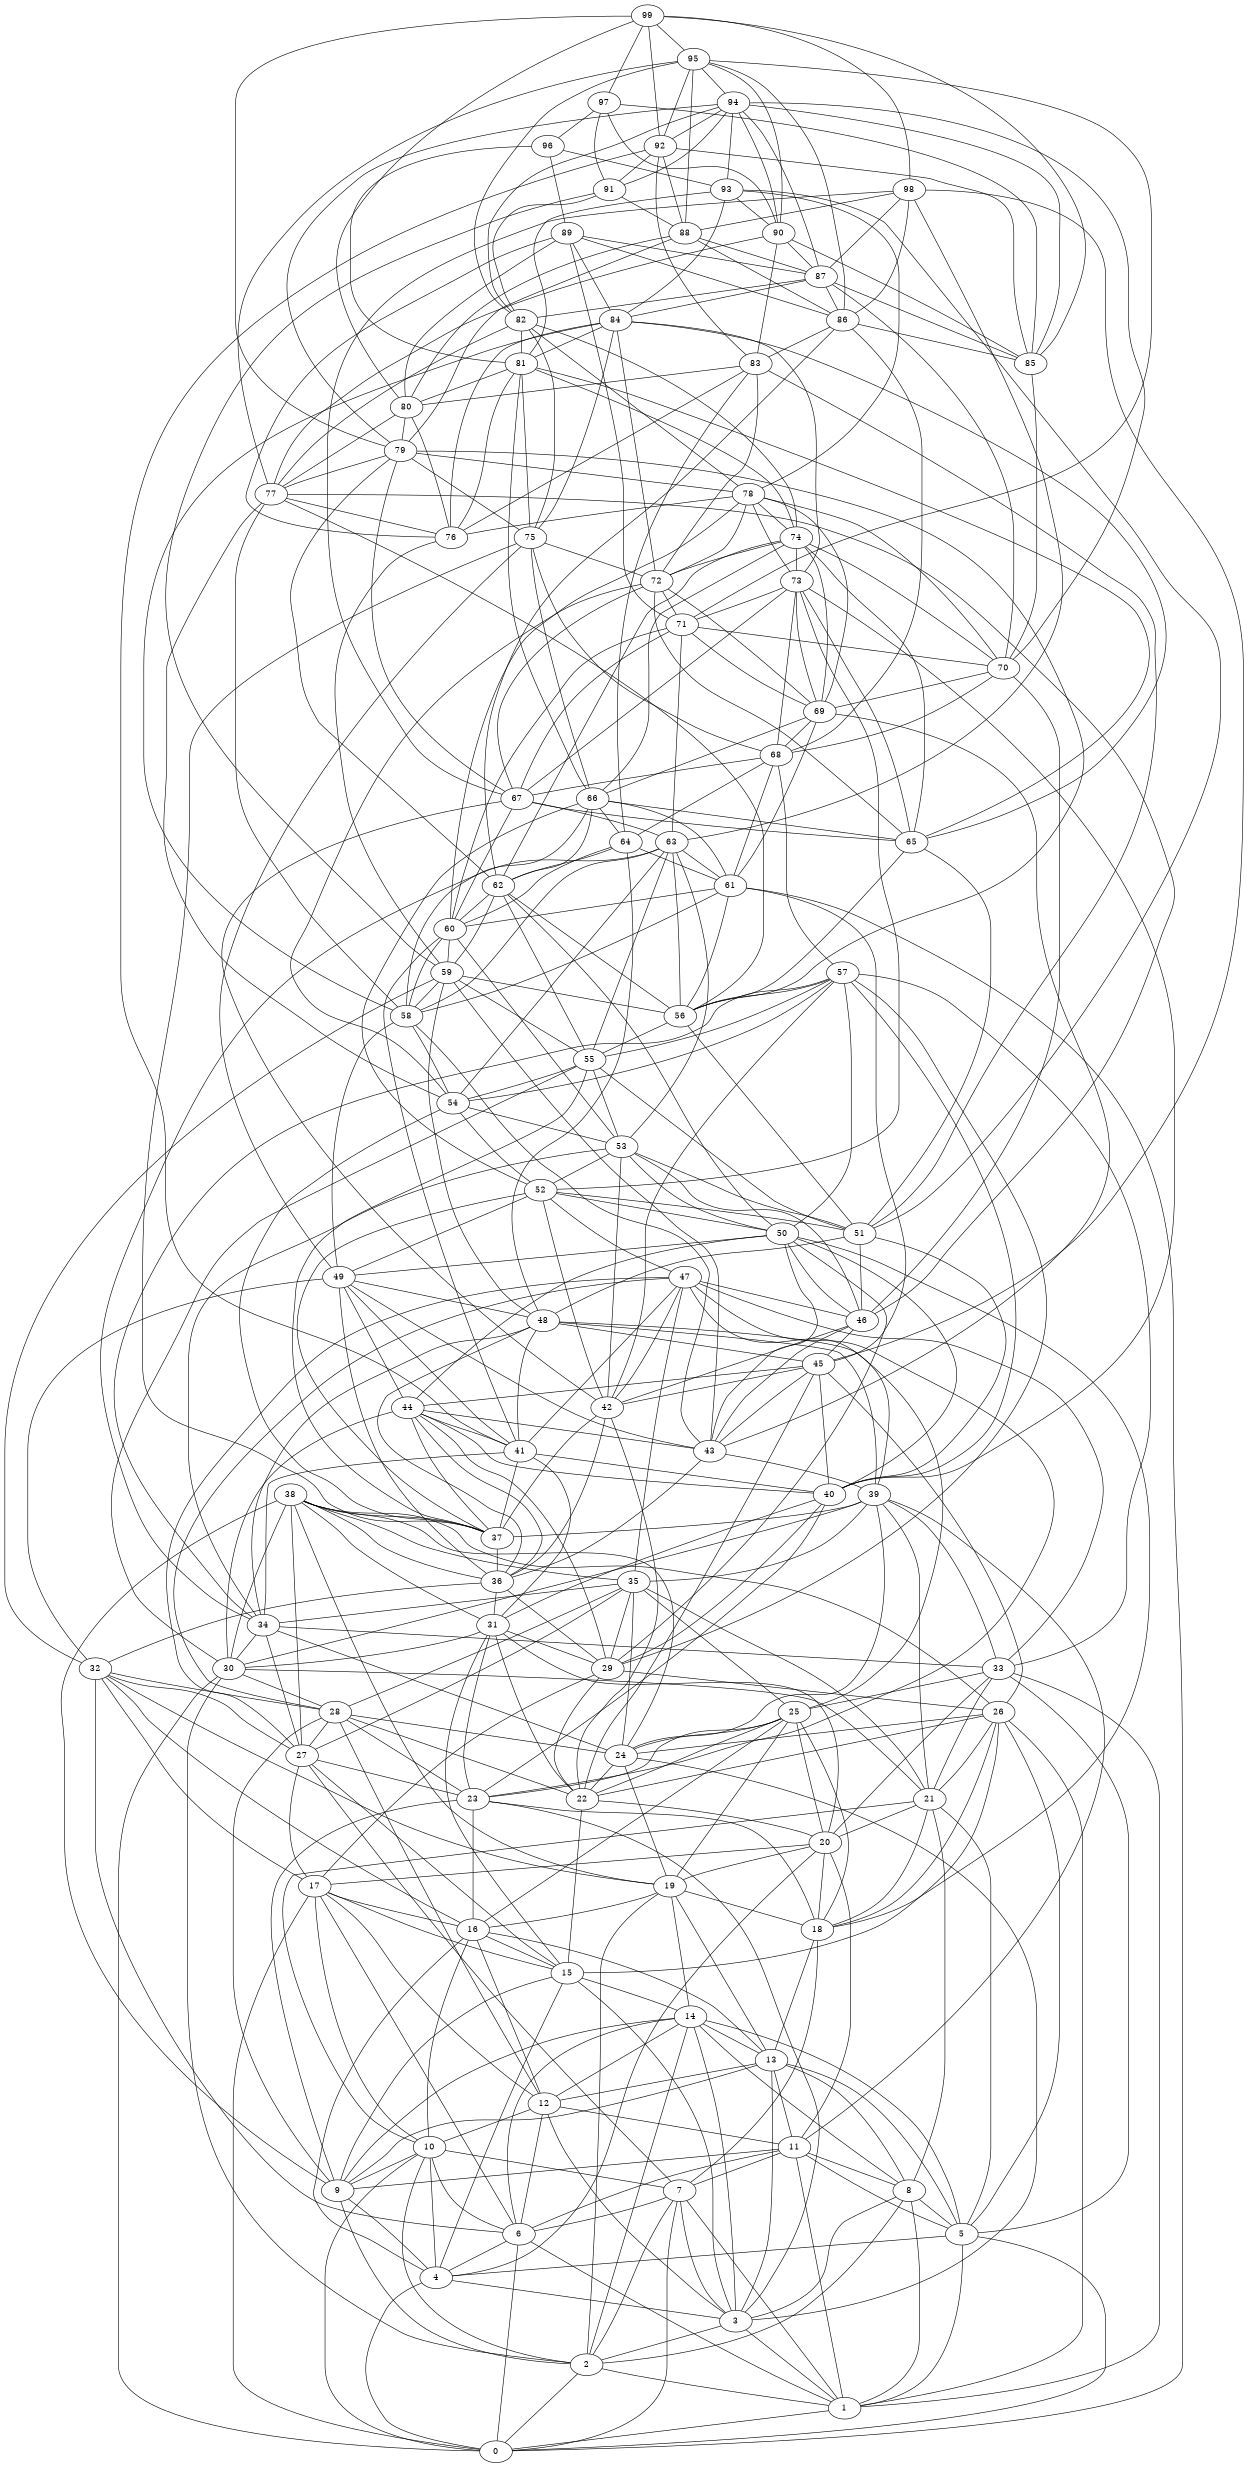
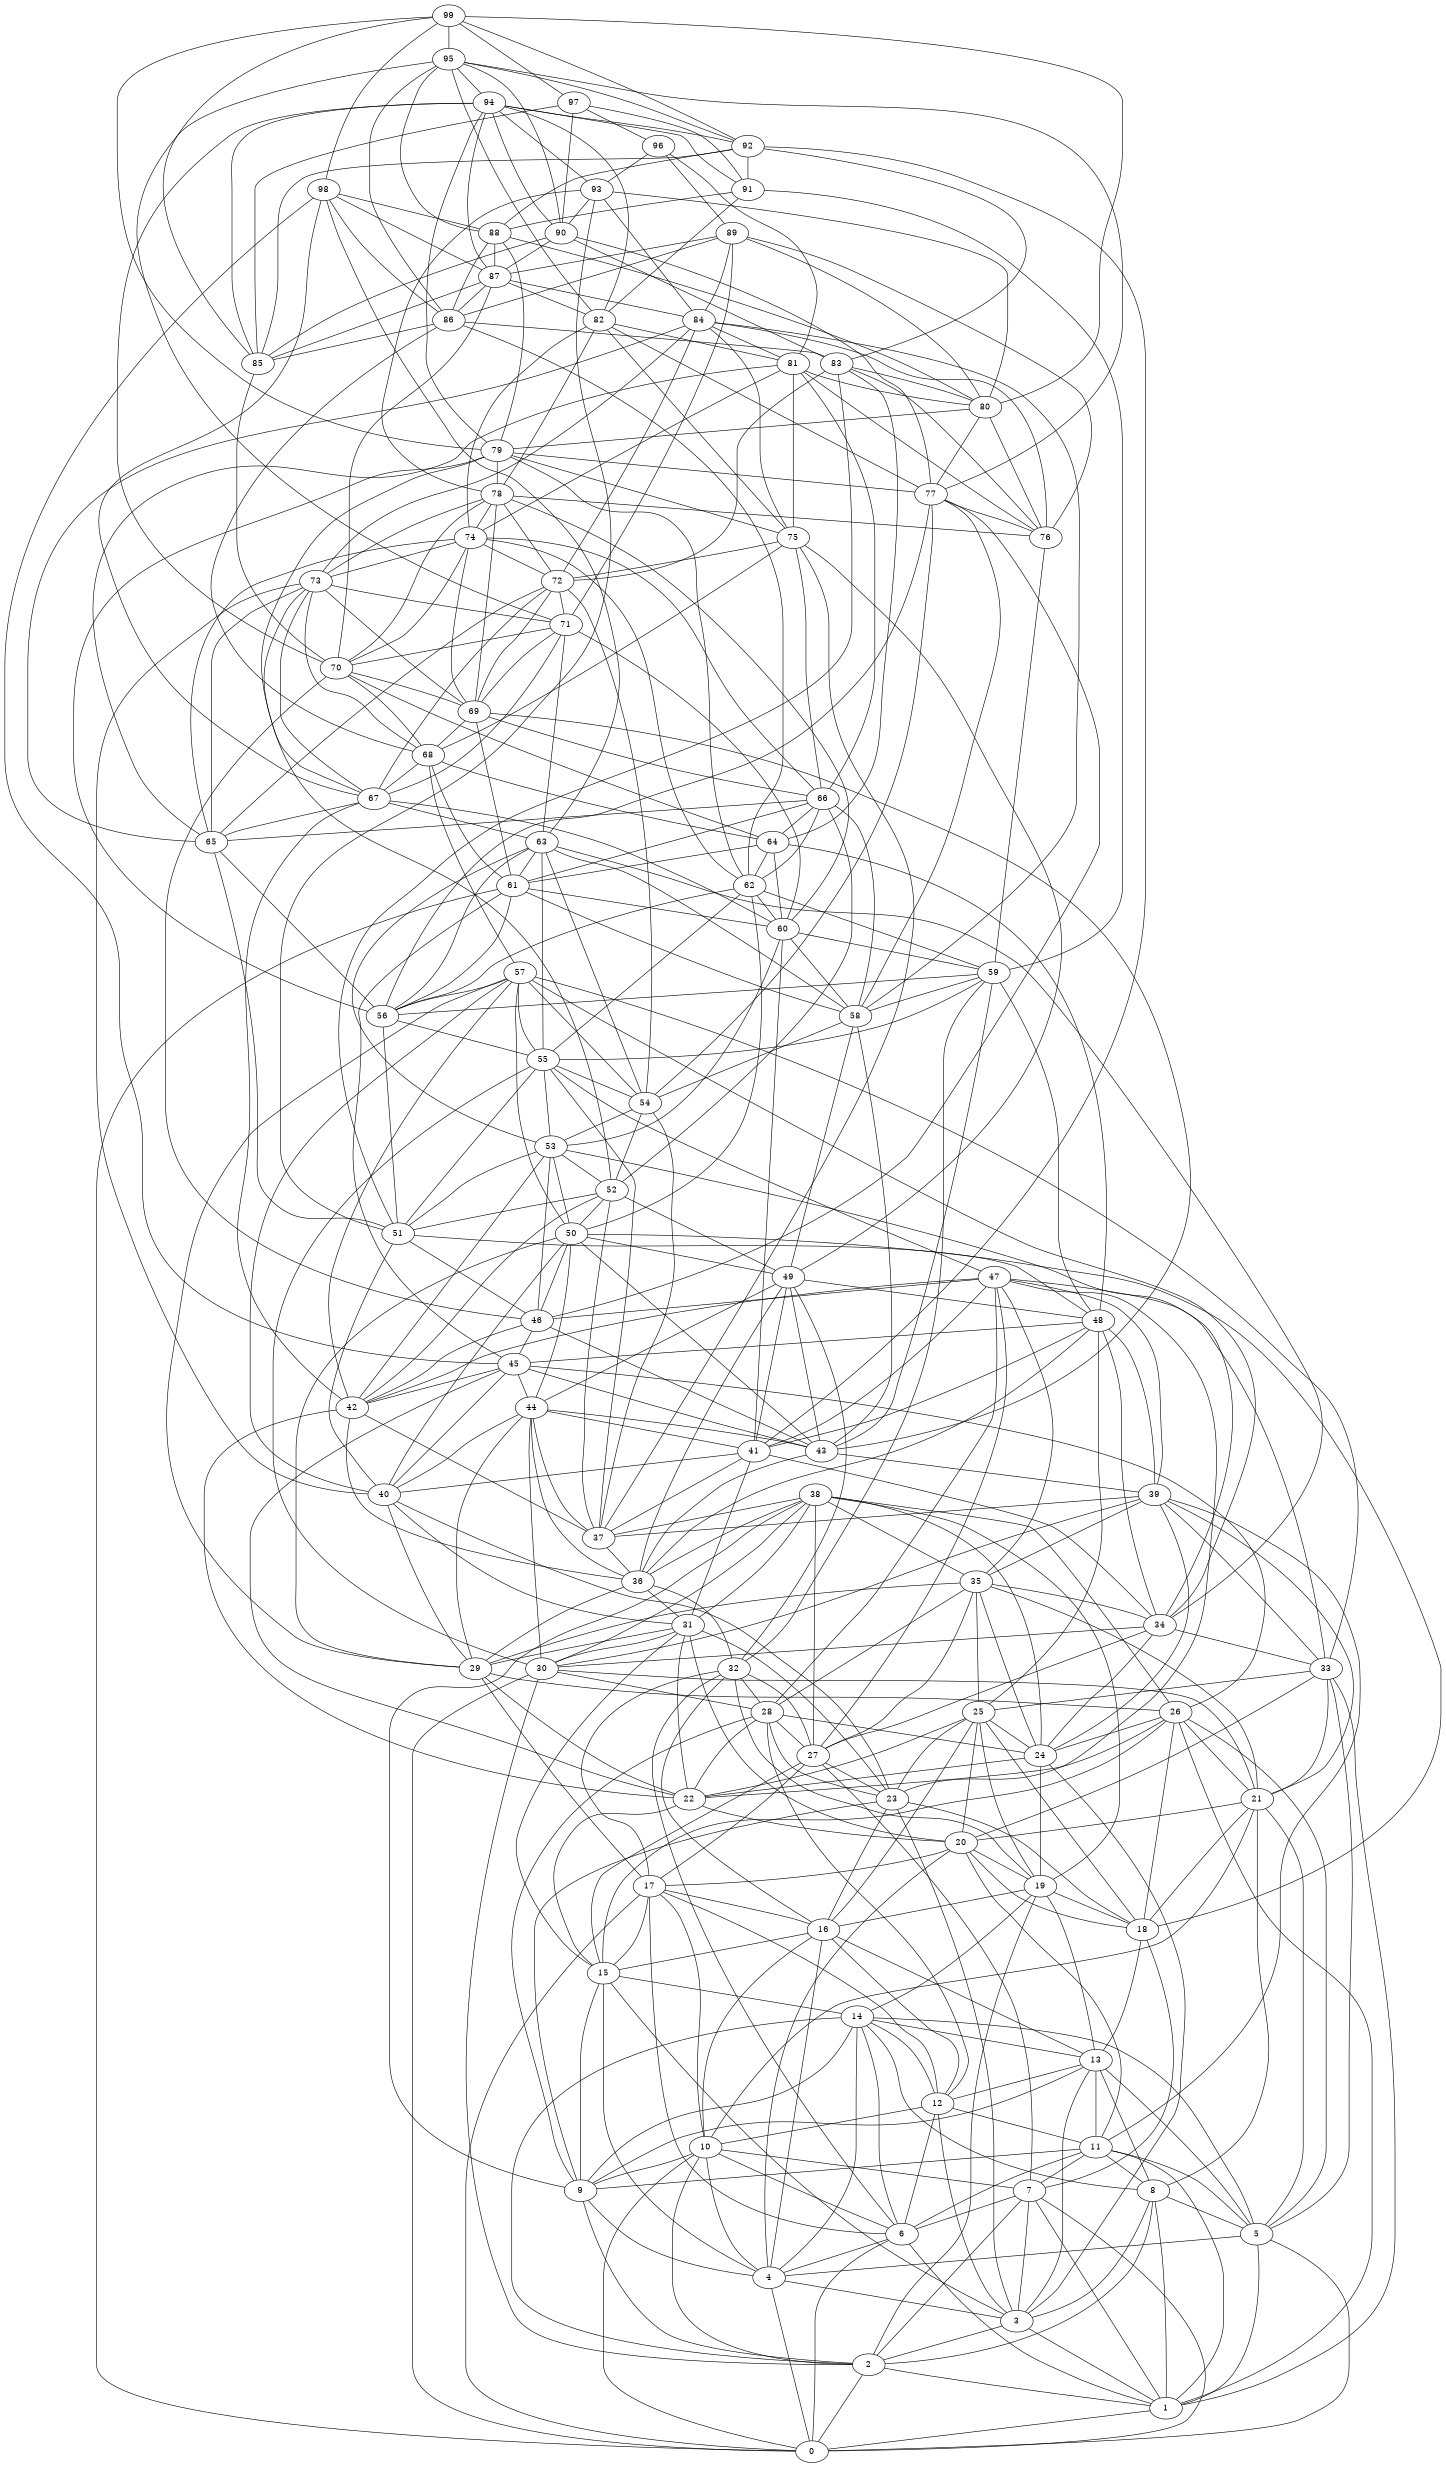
edge "93" -- "81": now "93" -- "80"
edge "70" -- "64": added
edge "52" -- "47": now "55" -- "47"
edge "14" -- "3": now "14" -- "4"
